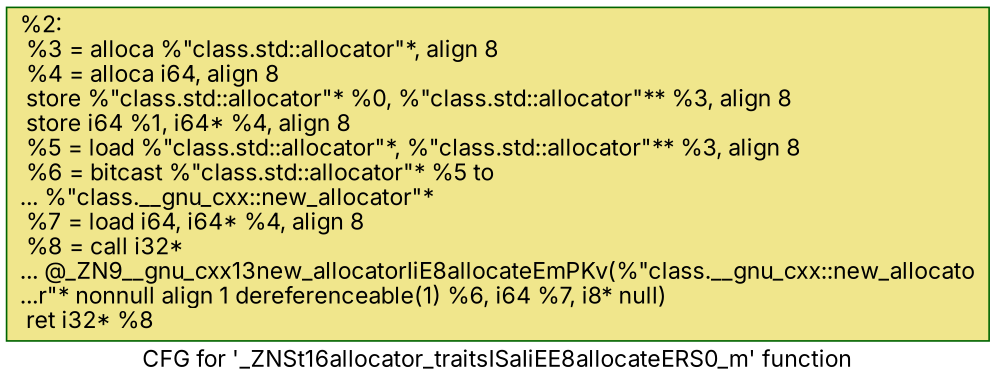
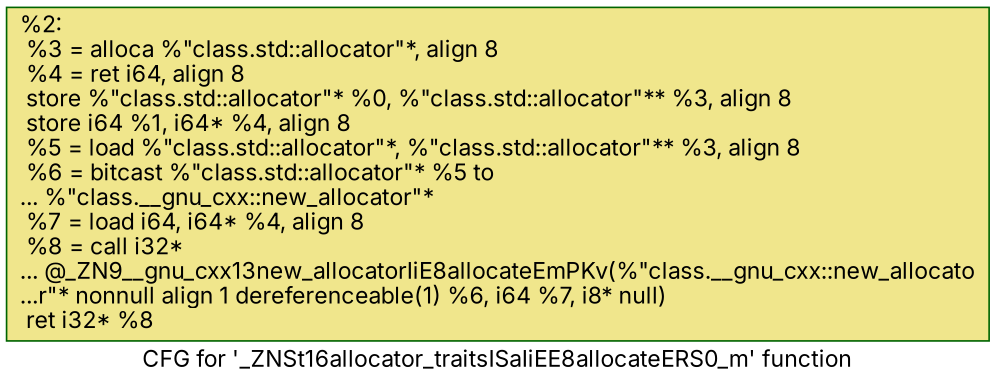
node "%2:": text "%4 = alloca i64, align 8" -> "%4 = ret i64, align 8"
